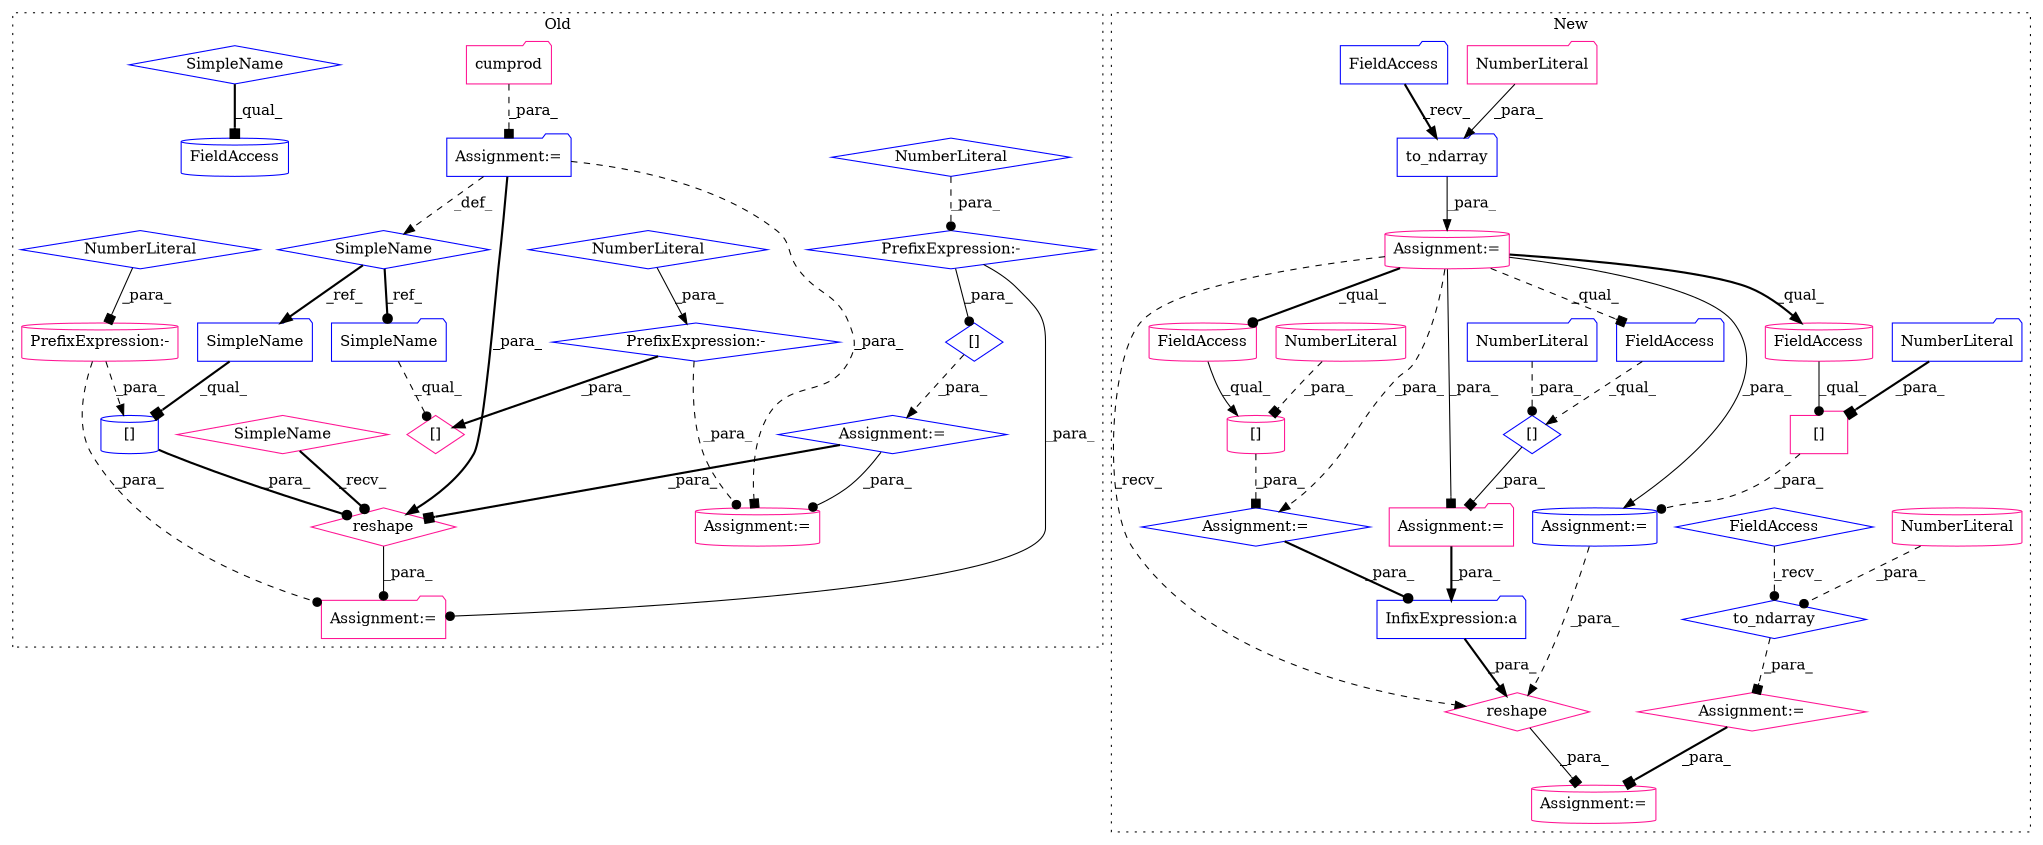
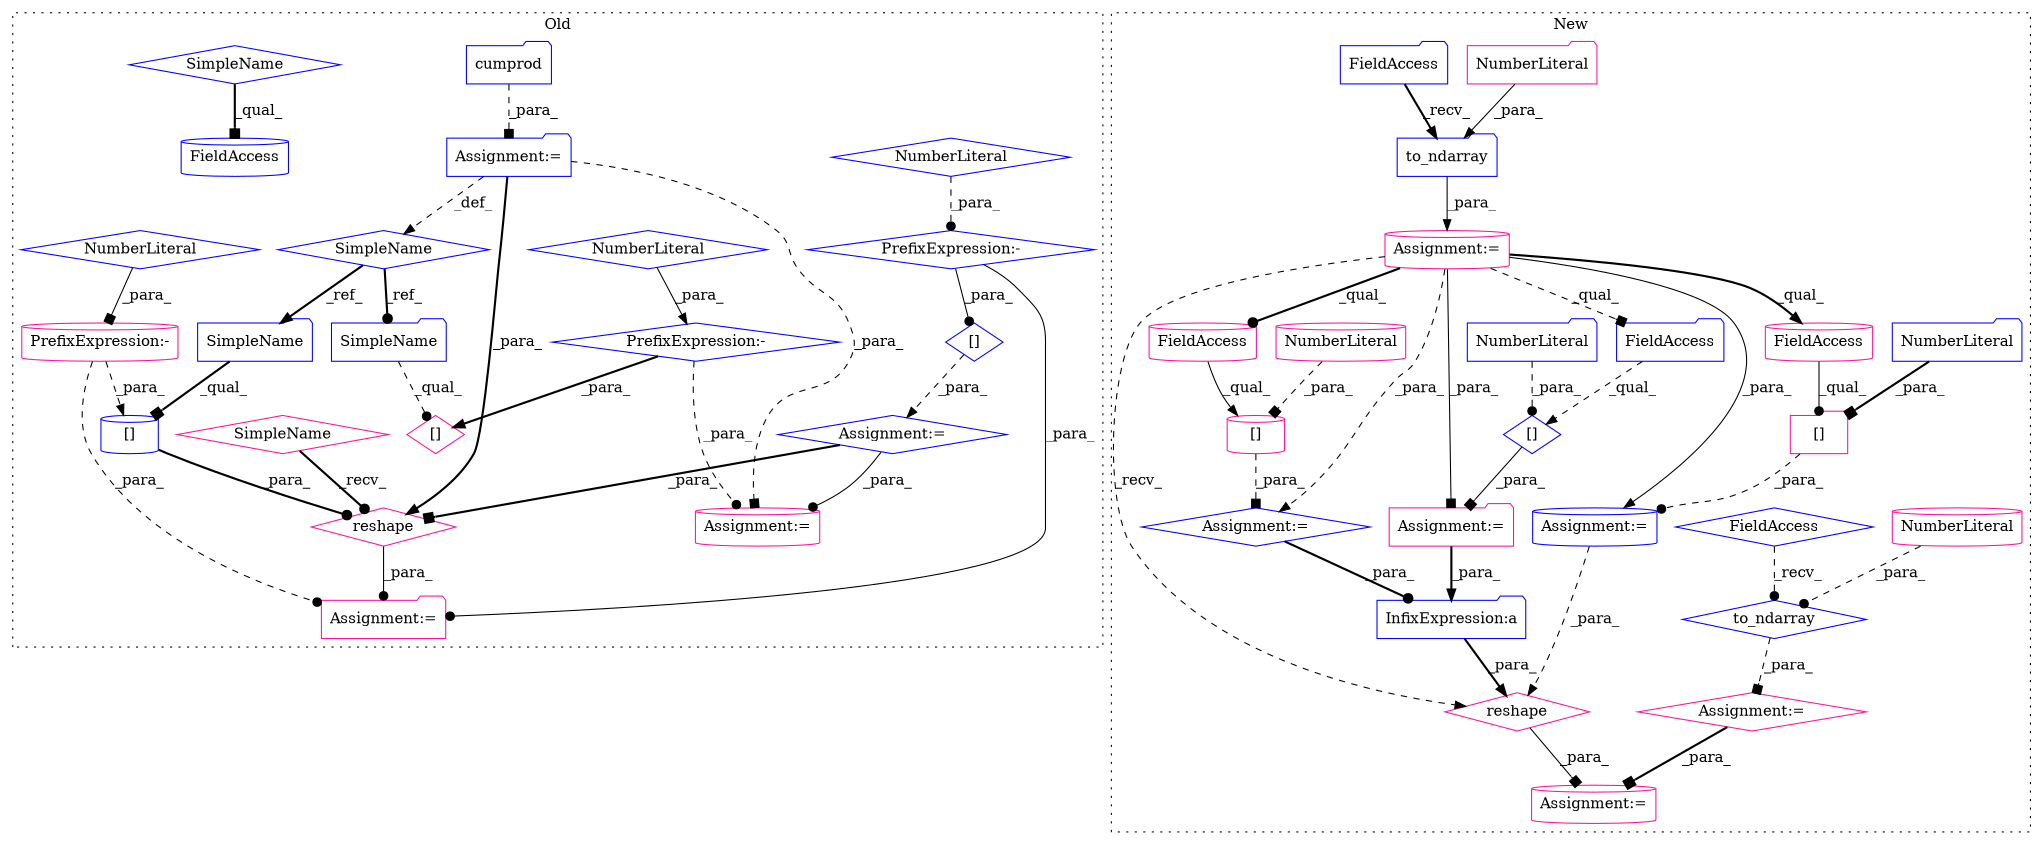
node "cumprod": color deeppink -> blue
